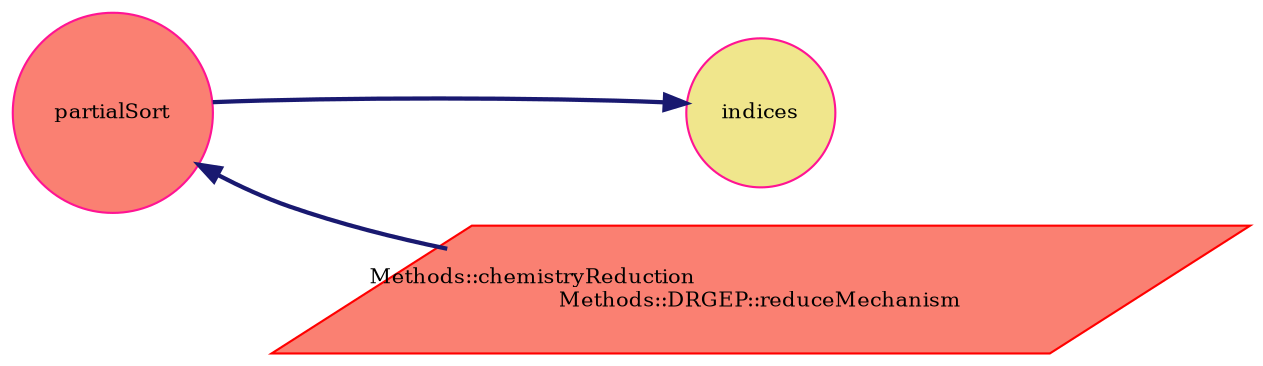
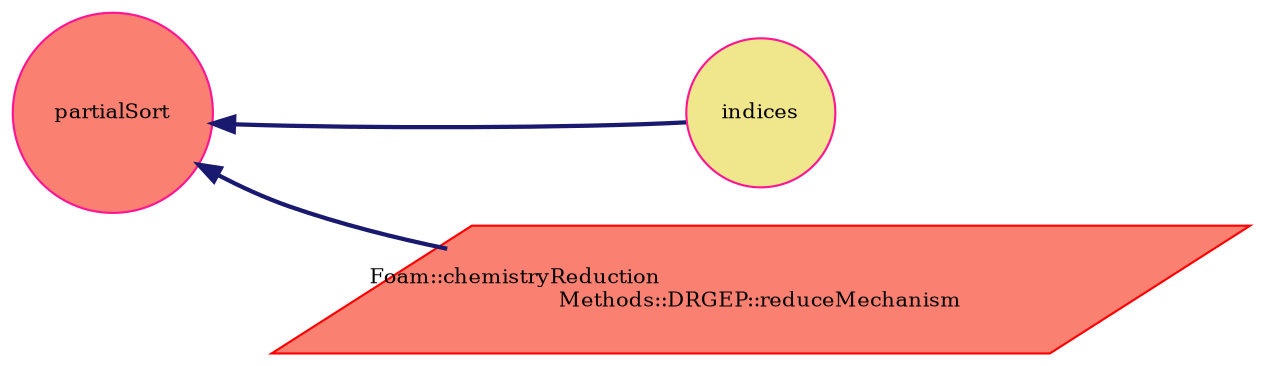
edge "partialSort" -> "indices": reversed
node "Methods::chemistryReduction Methods::DRGEP::reduceMechanism": label "Methods::chemistryReduction Methods::DRGEP::reduceMechanism" -> "Foam::chemistryReduction Methods::DRGEP::reduceMechanism"
